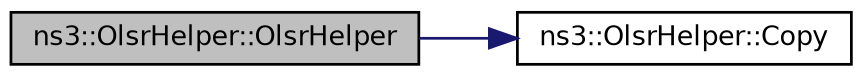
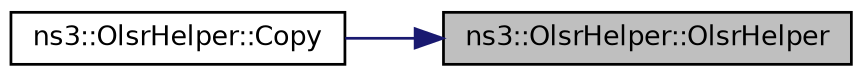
edge "ns3::OlsrHelper::OlsrHelper" -> "ns3::OlsrHelper::Copy": reversed
